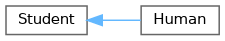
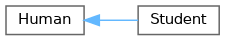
edge "Human" -> "Student": reversed
